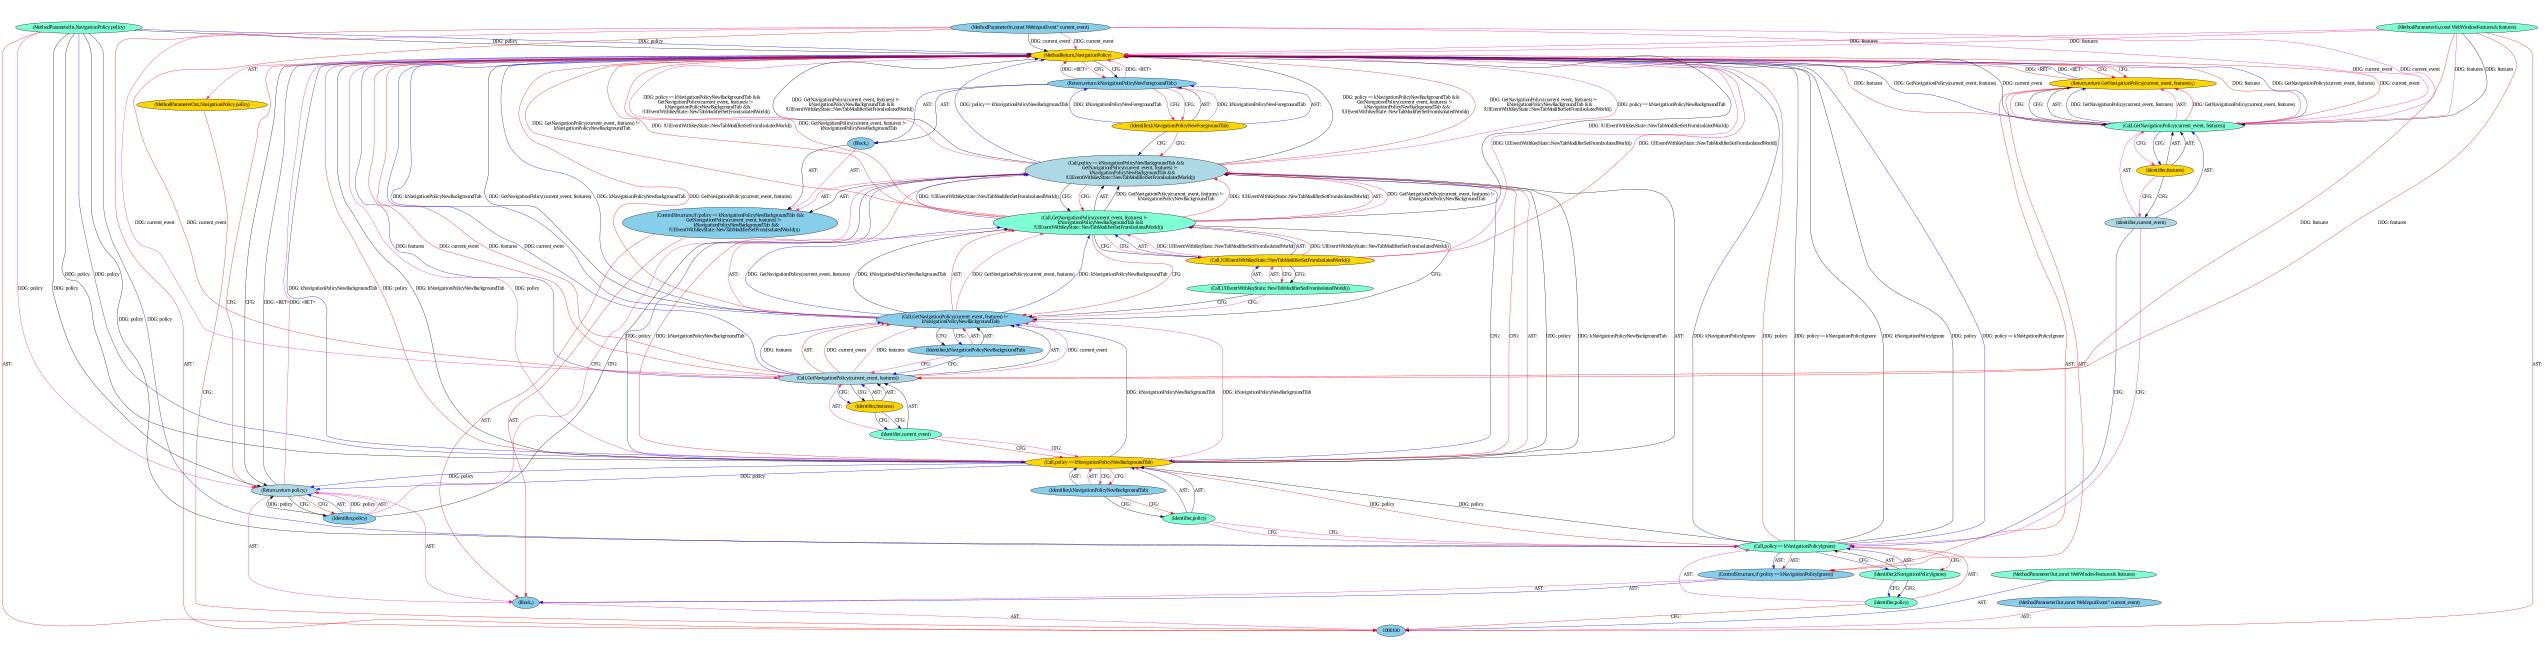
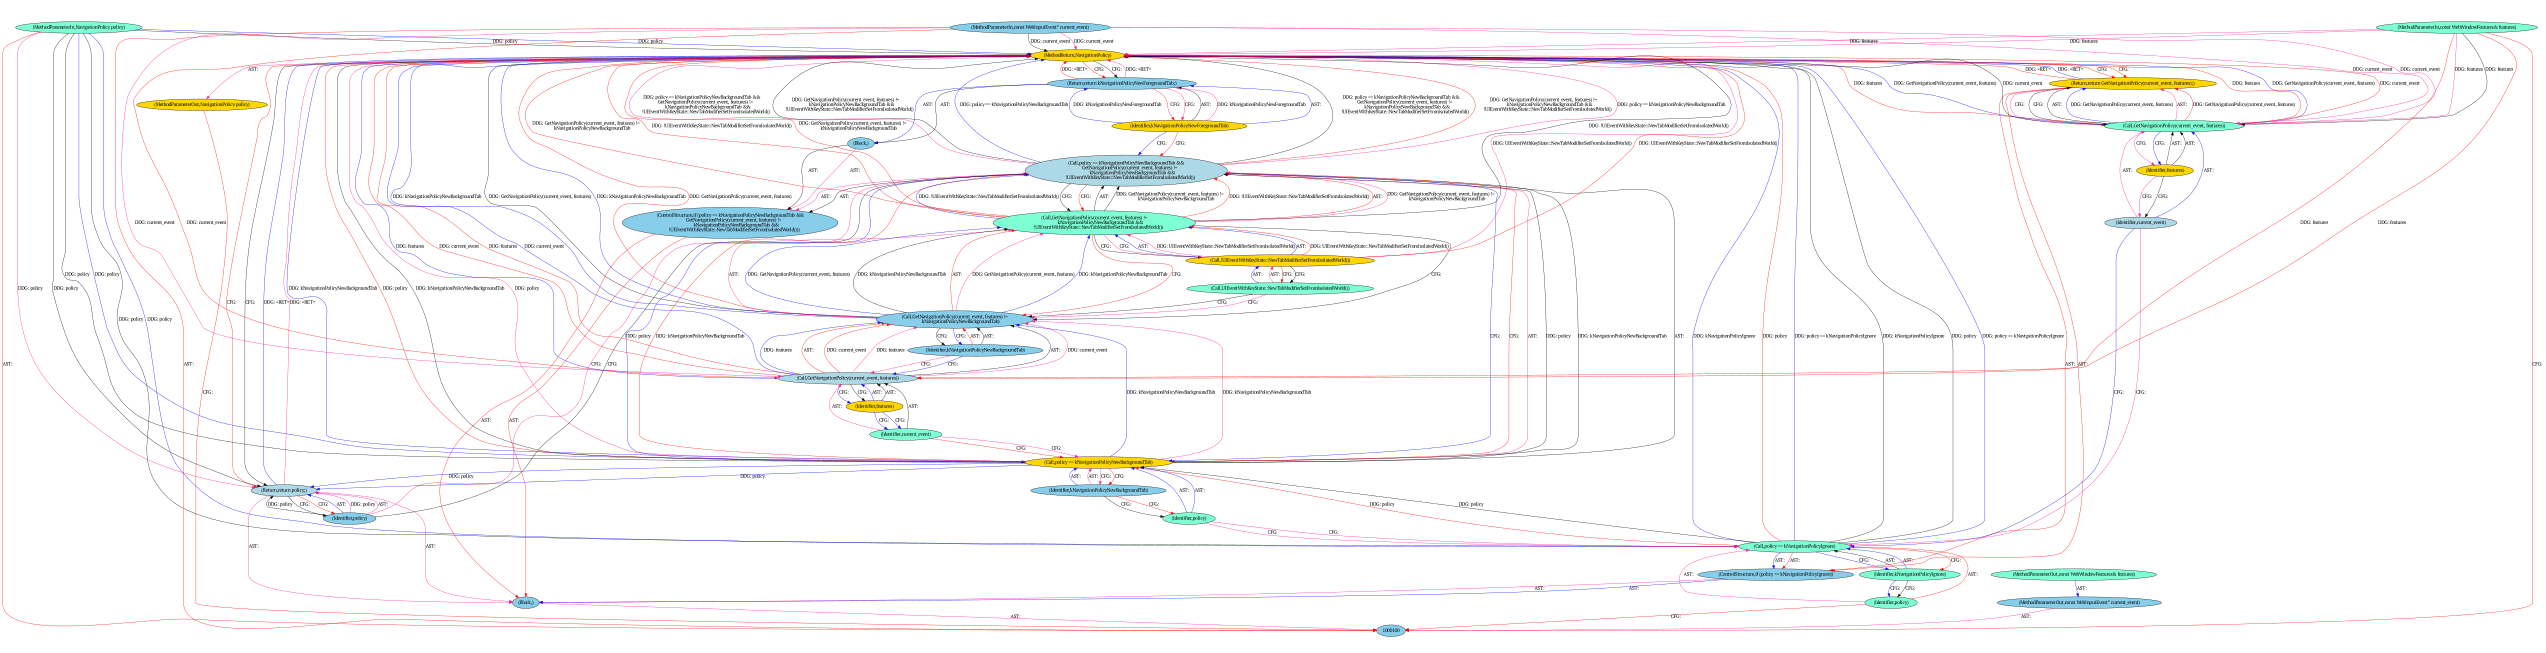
edge "(MethodParameterIn,const WebWindowFeatures& features)" -> "1000100": label "AST: " -> "CFG: "
edge "(MethodParameterOut,const WebWindowFeatures& features)" -> "1000100": now "(MethodParameterOut,const WebWindowFeatures& features)" -> "(MethodParameterOut,const WebInputEvent* current_event)"
